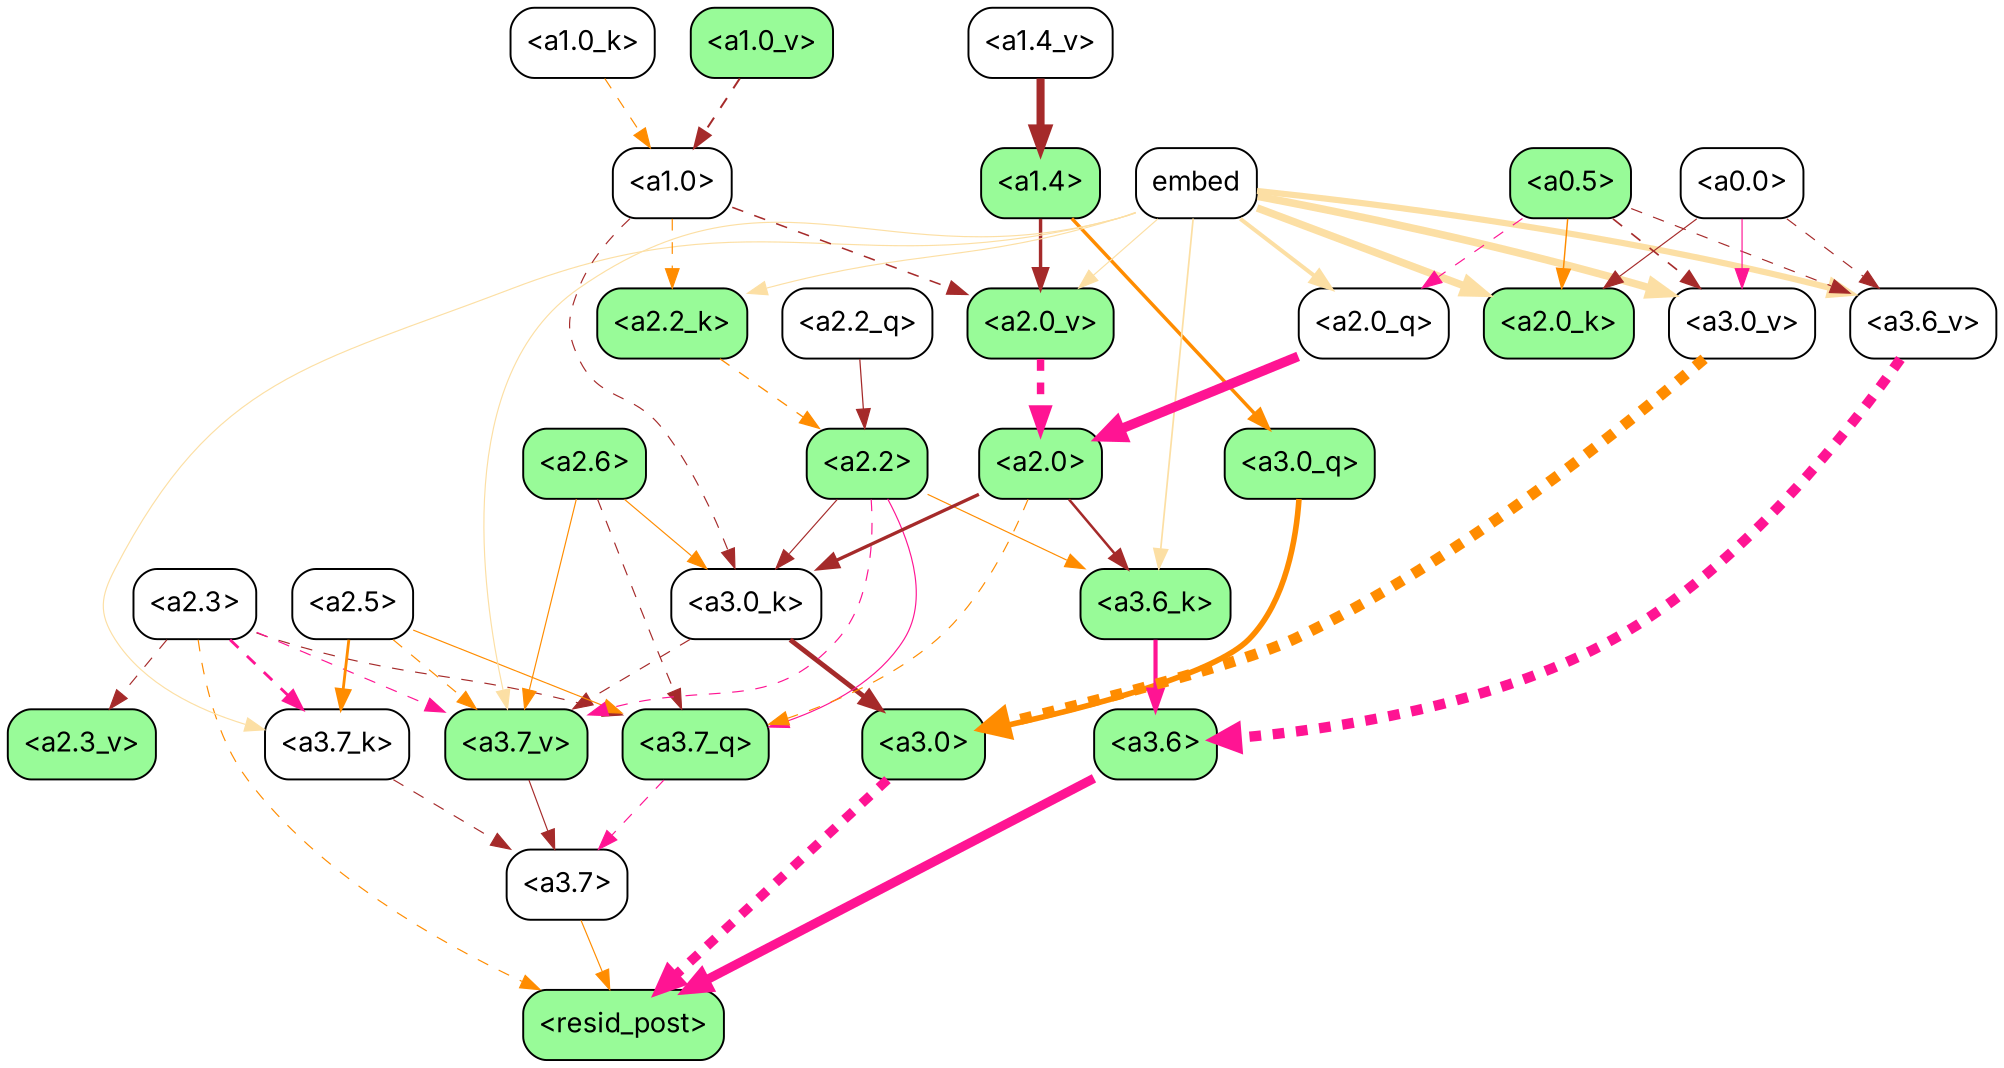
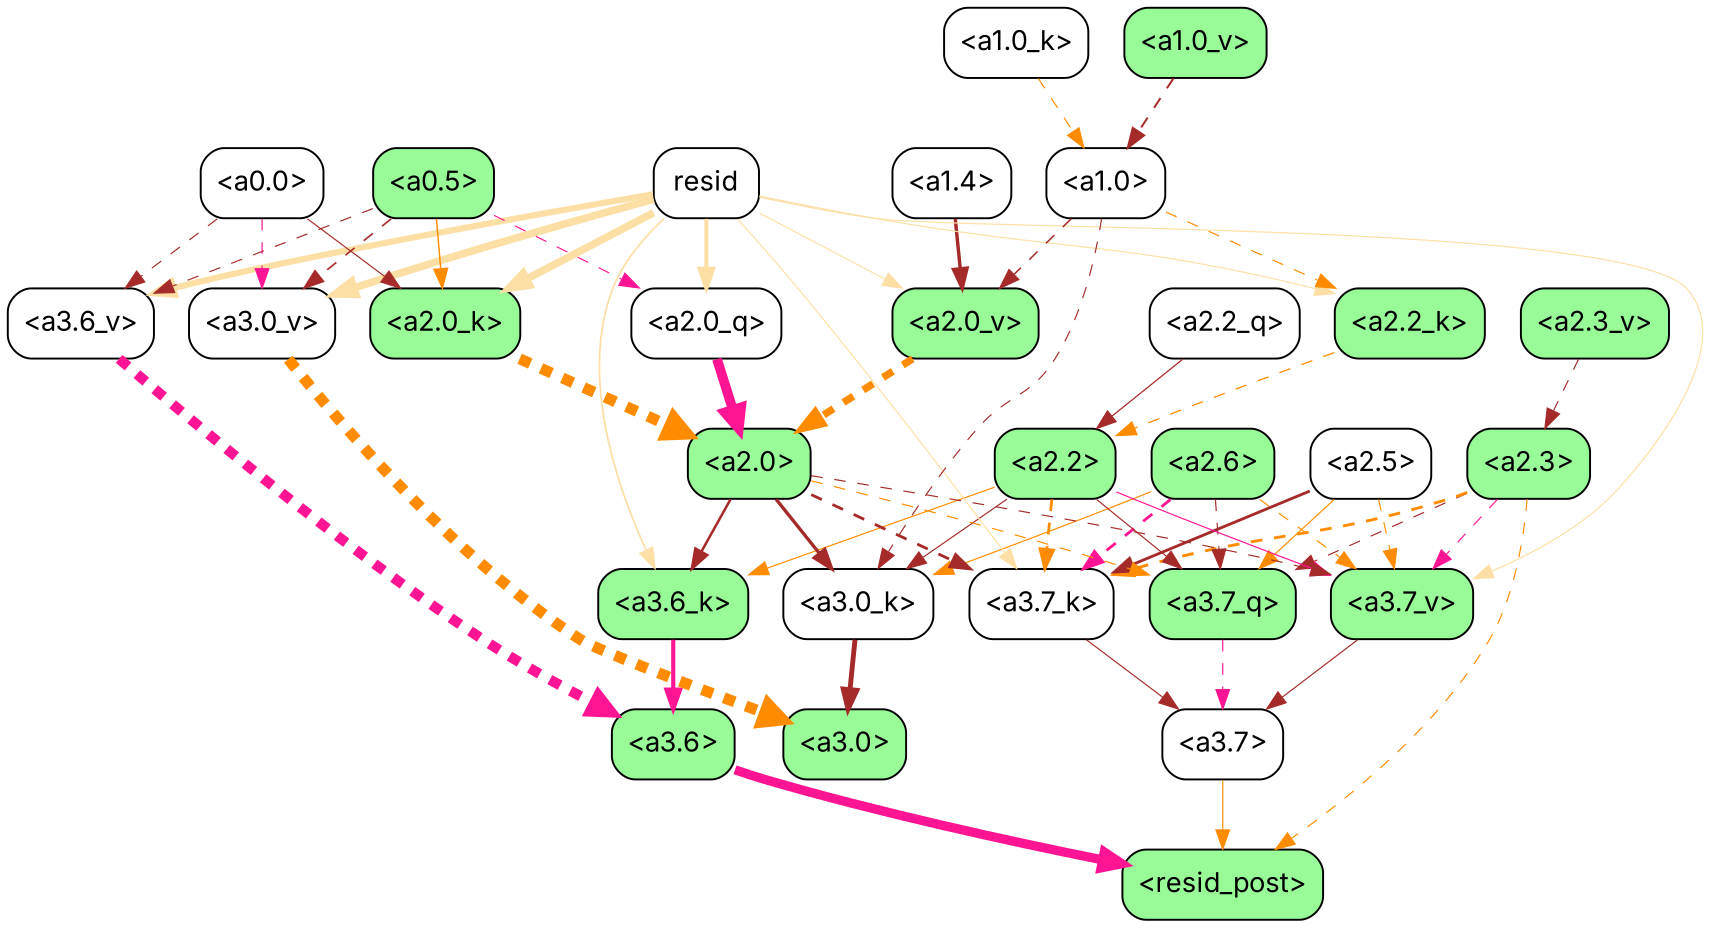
node "<a1.4_v>": removed
node "<a1.4>": fillcolor palegreen -> white
node "embed": label "embed" -> "resid"
edge "<a0.0>" -> "<a3.0_v>": style bold -> dashed
edge "<a2.0_v>" -> "<a2.0>": color deeppink -> darkorange
edge "<a2.0_k>" -> "<a2.0>": added
node "<a3.0_q>": removed
edge "<a2.0>" -> "<a3.7_k>": added
edge "<a2.6>" -> "<a3.7_k>": added
edge "<a2.2>" -> "<a3.7_k>": added
edge "<a2.6>" -> "<a3.7_v>": style bold -> dashed
node "<a2.3>": fillcolor white -> palegreen
edge "<a2.2>" -> "<a3.7_q>": color deeppink -> brown
edge "<a2.3>" -> "<a2.3_v>": reversed
edge "<a2.5>" -> "<a3.7_k>": color darkorange -> brown
edge "<a2.3>" -> "<a3.7_k>": color deeppink -> darkorange
edge "<a3.0_k>" -> "<a3.7_v>": now "<a2.0>" -> "<a3.7_v>"
edge "<a2.2>" -> "<a3.7_v>": style dashed -> bold
edge "<a3.7_k>" -> "<a3.7>": style dashed -> bold
edge "<a3.0>" -> "<resid_post>": removed
